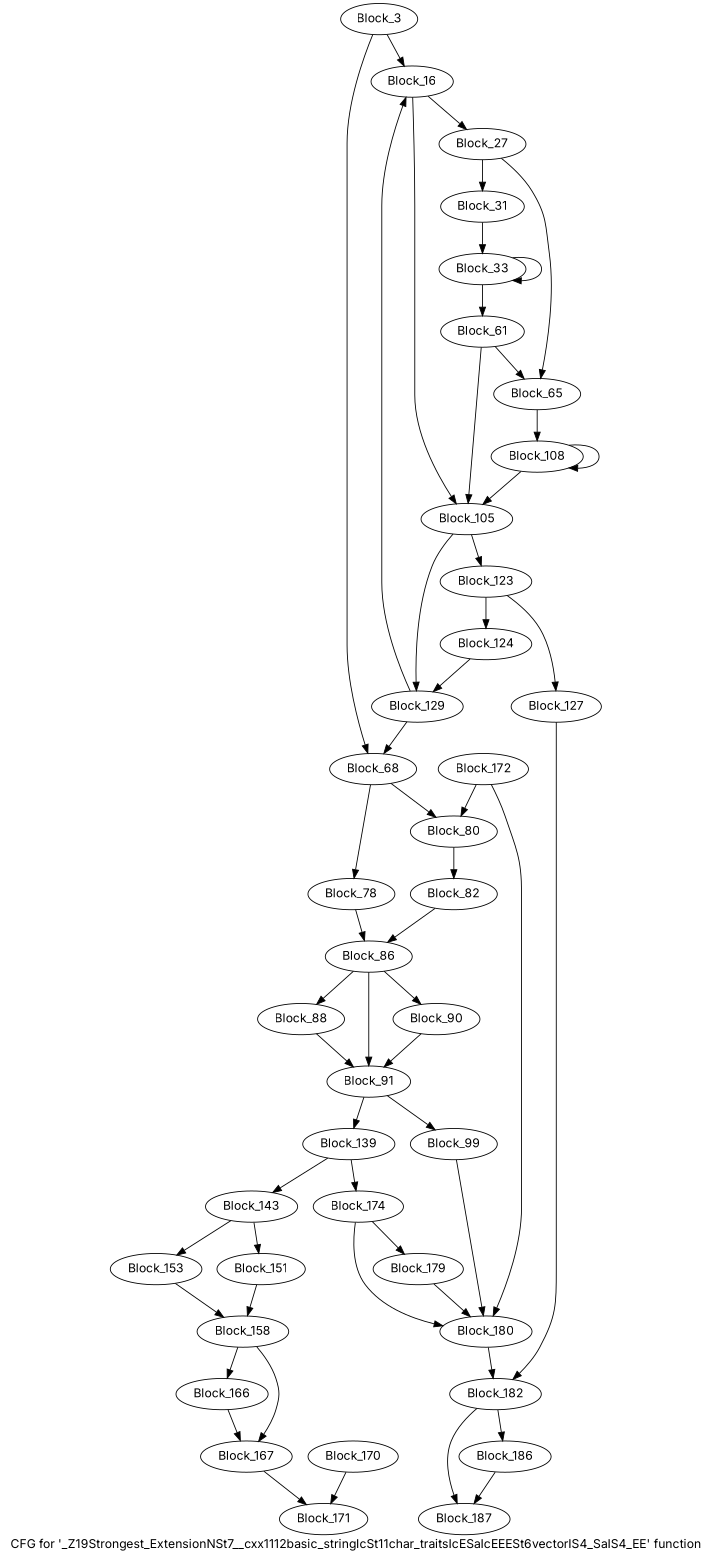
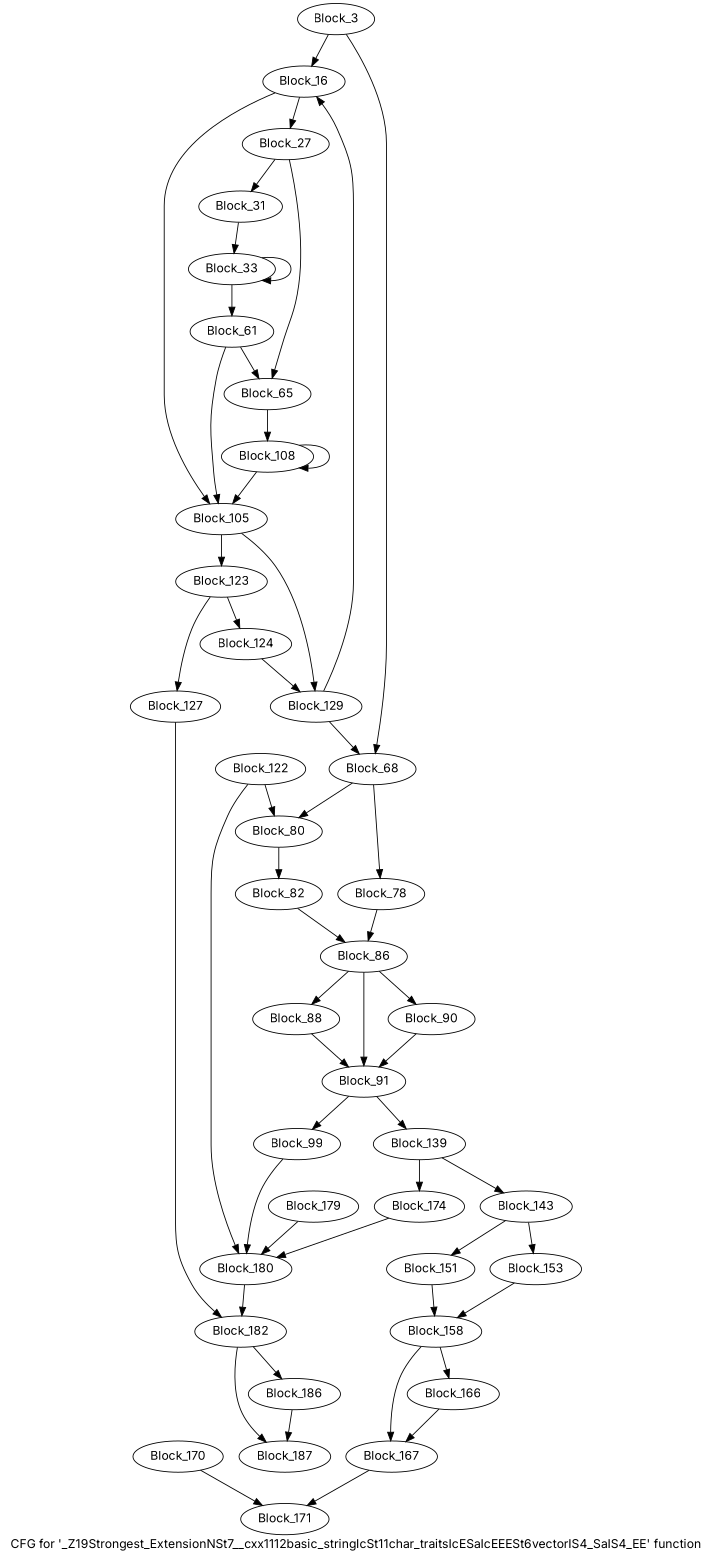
node "Block_172": label "Block_172" -> "Block_122"
edge "Block_174" -> "Block_179": removed
